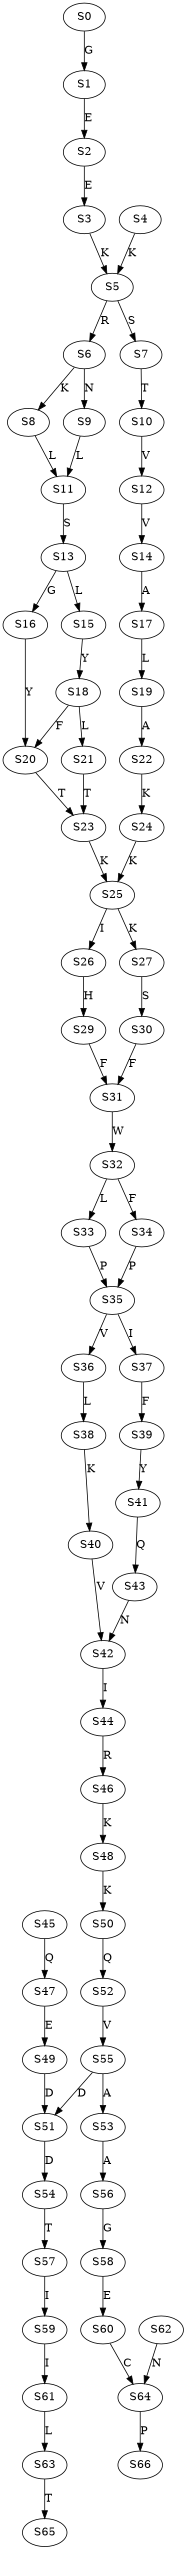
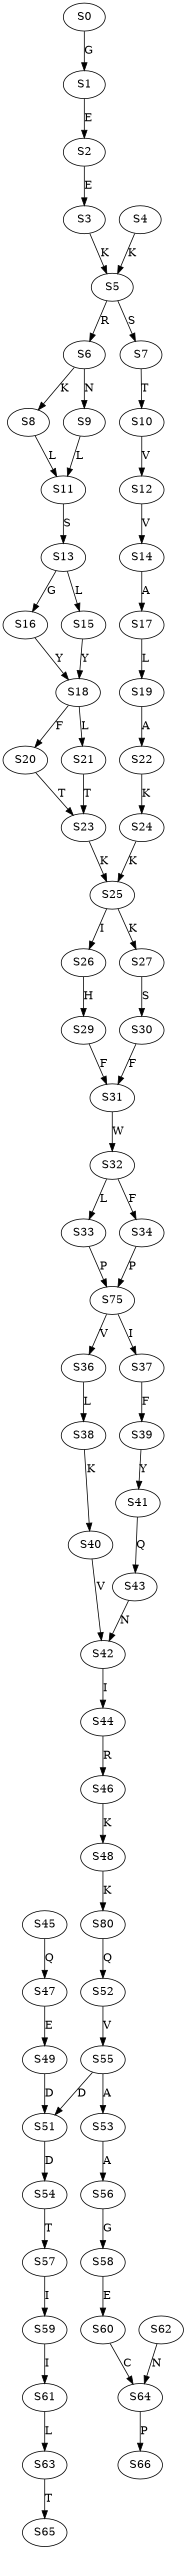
edge "S16" -> "S20": now "S16" -> "S18"
node "S35": label "S35" -> "S75"
node "S50": label "S50" -> "S80"
